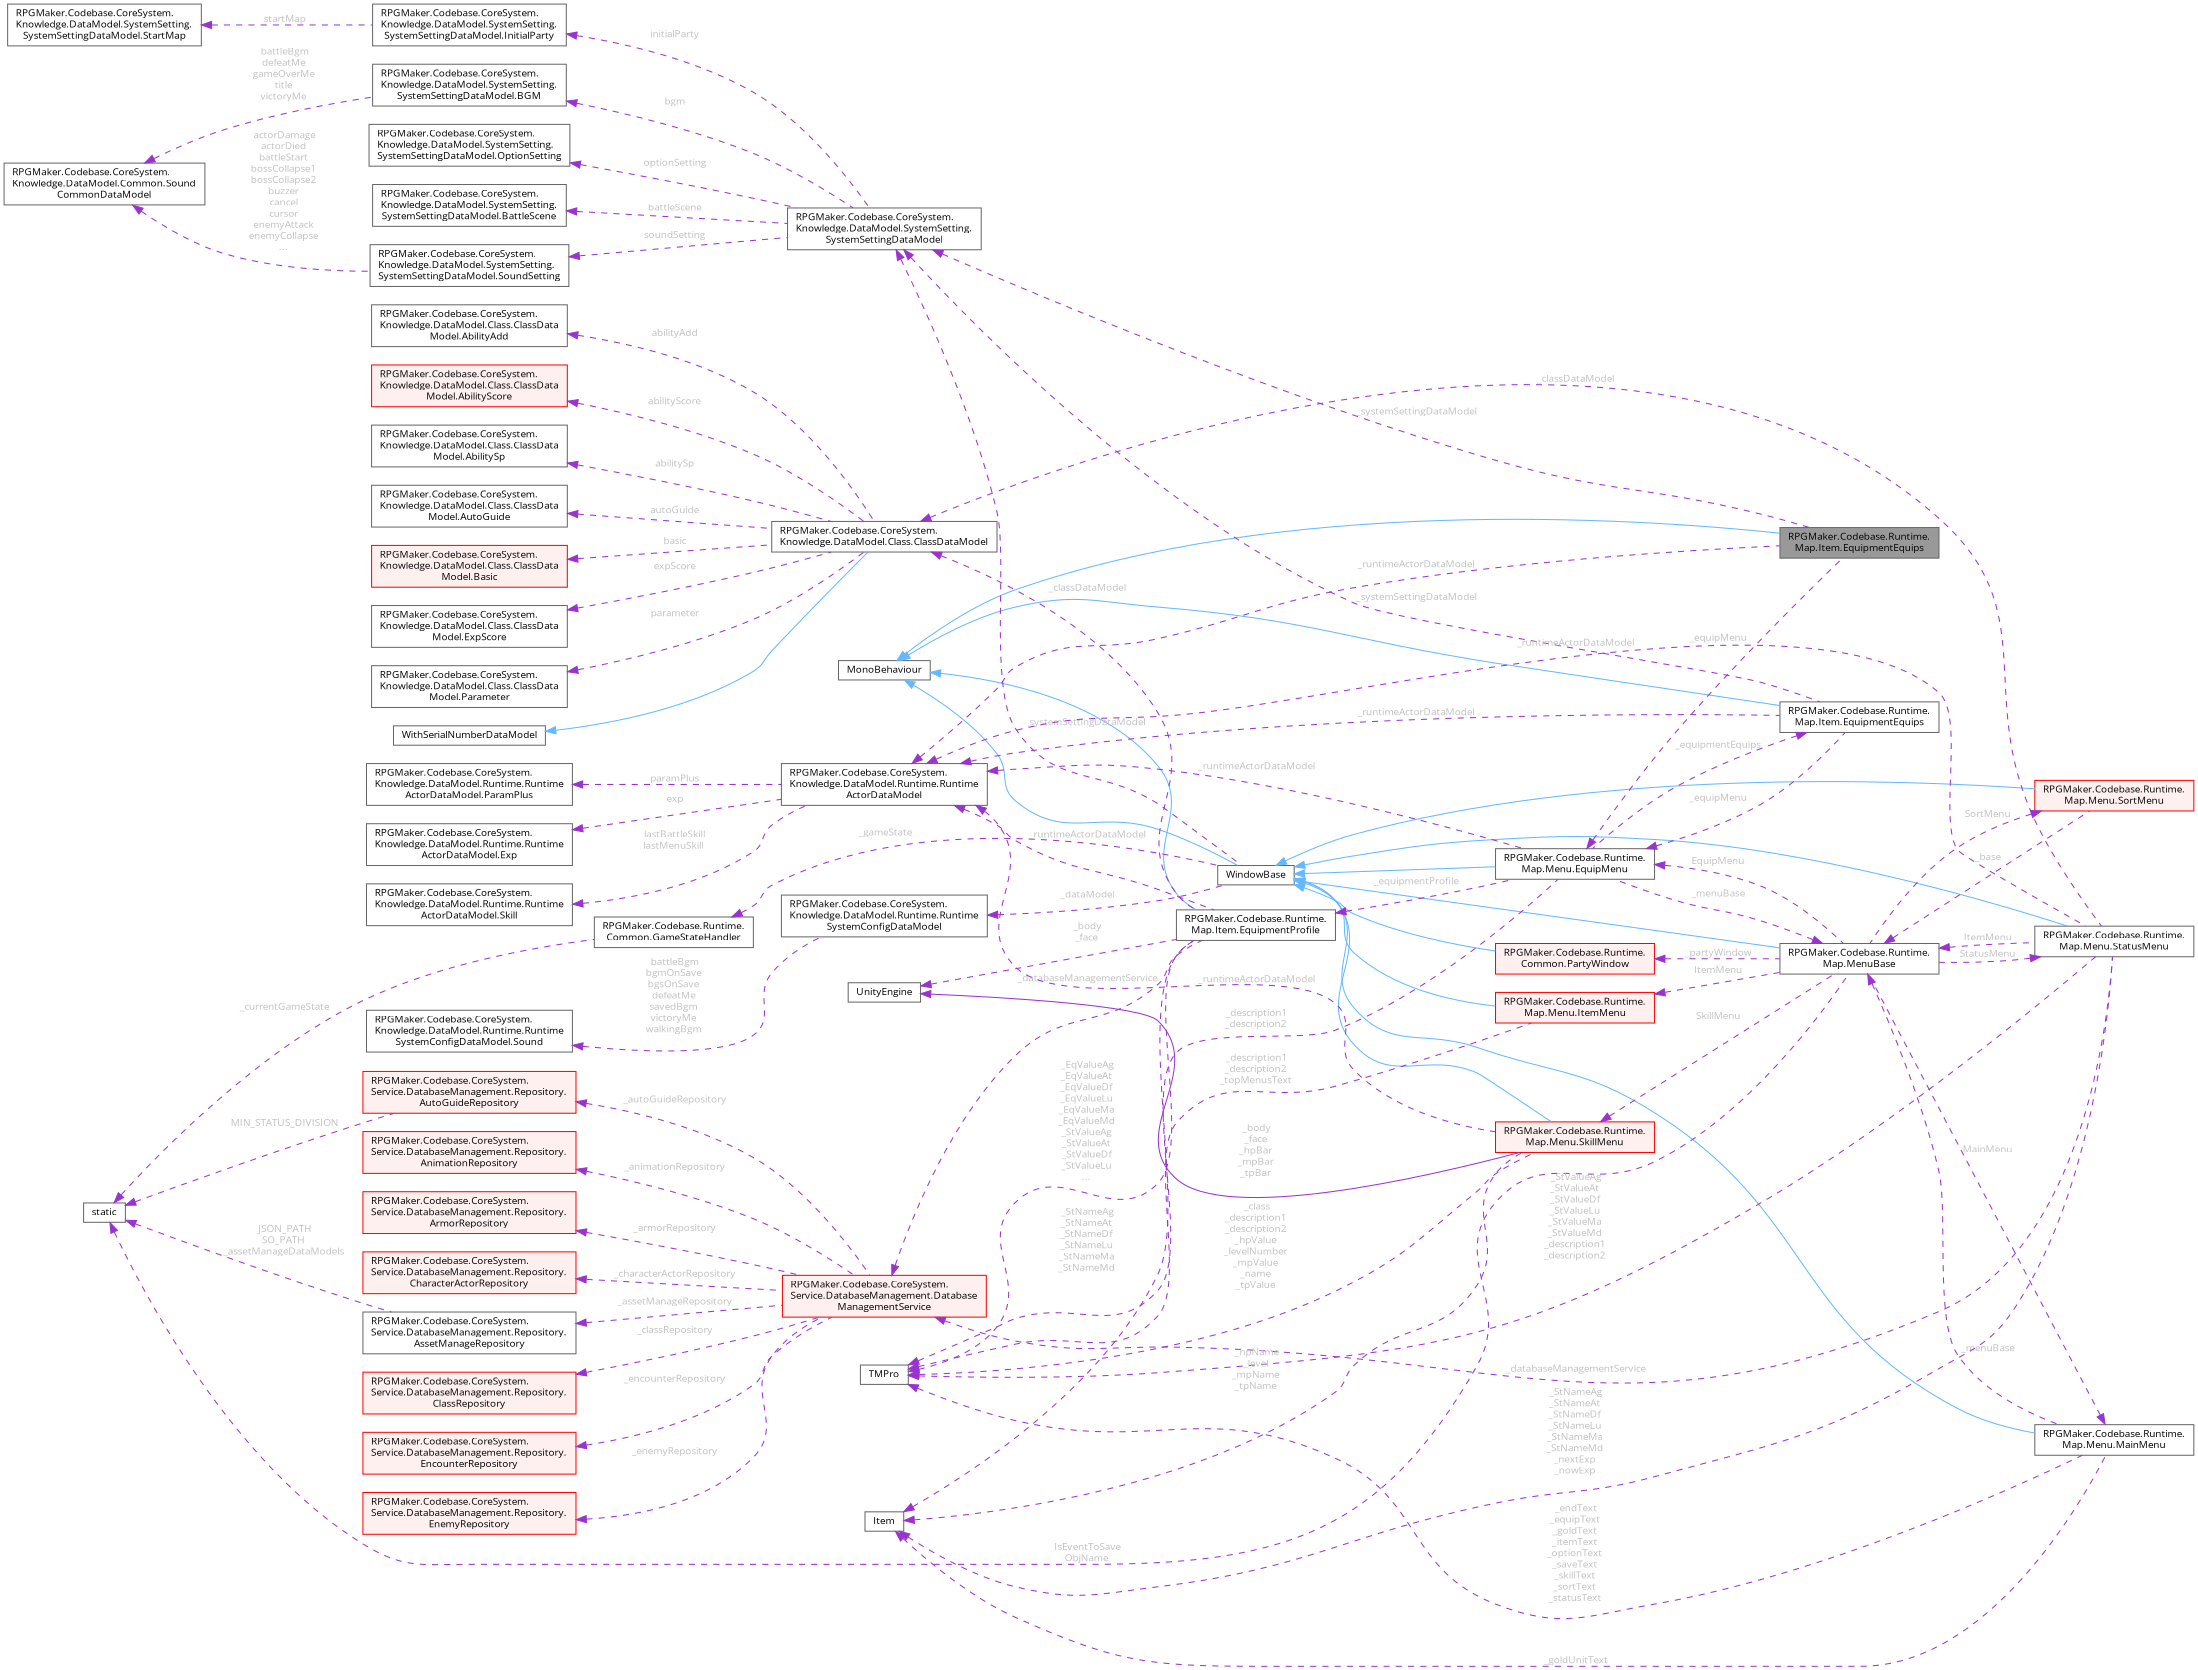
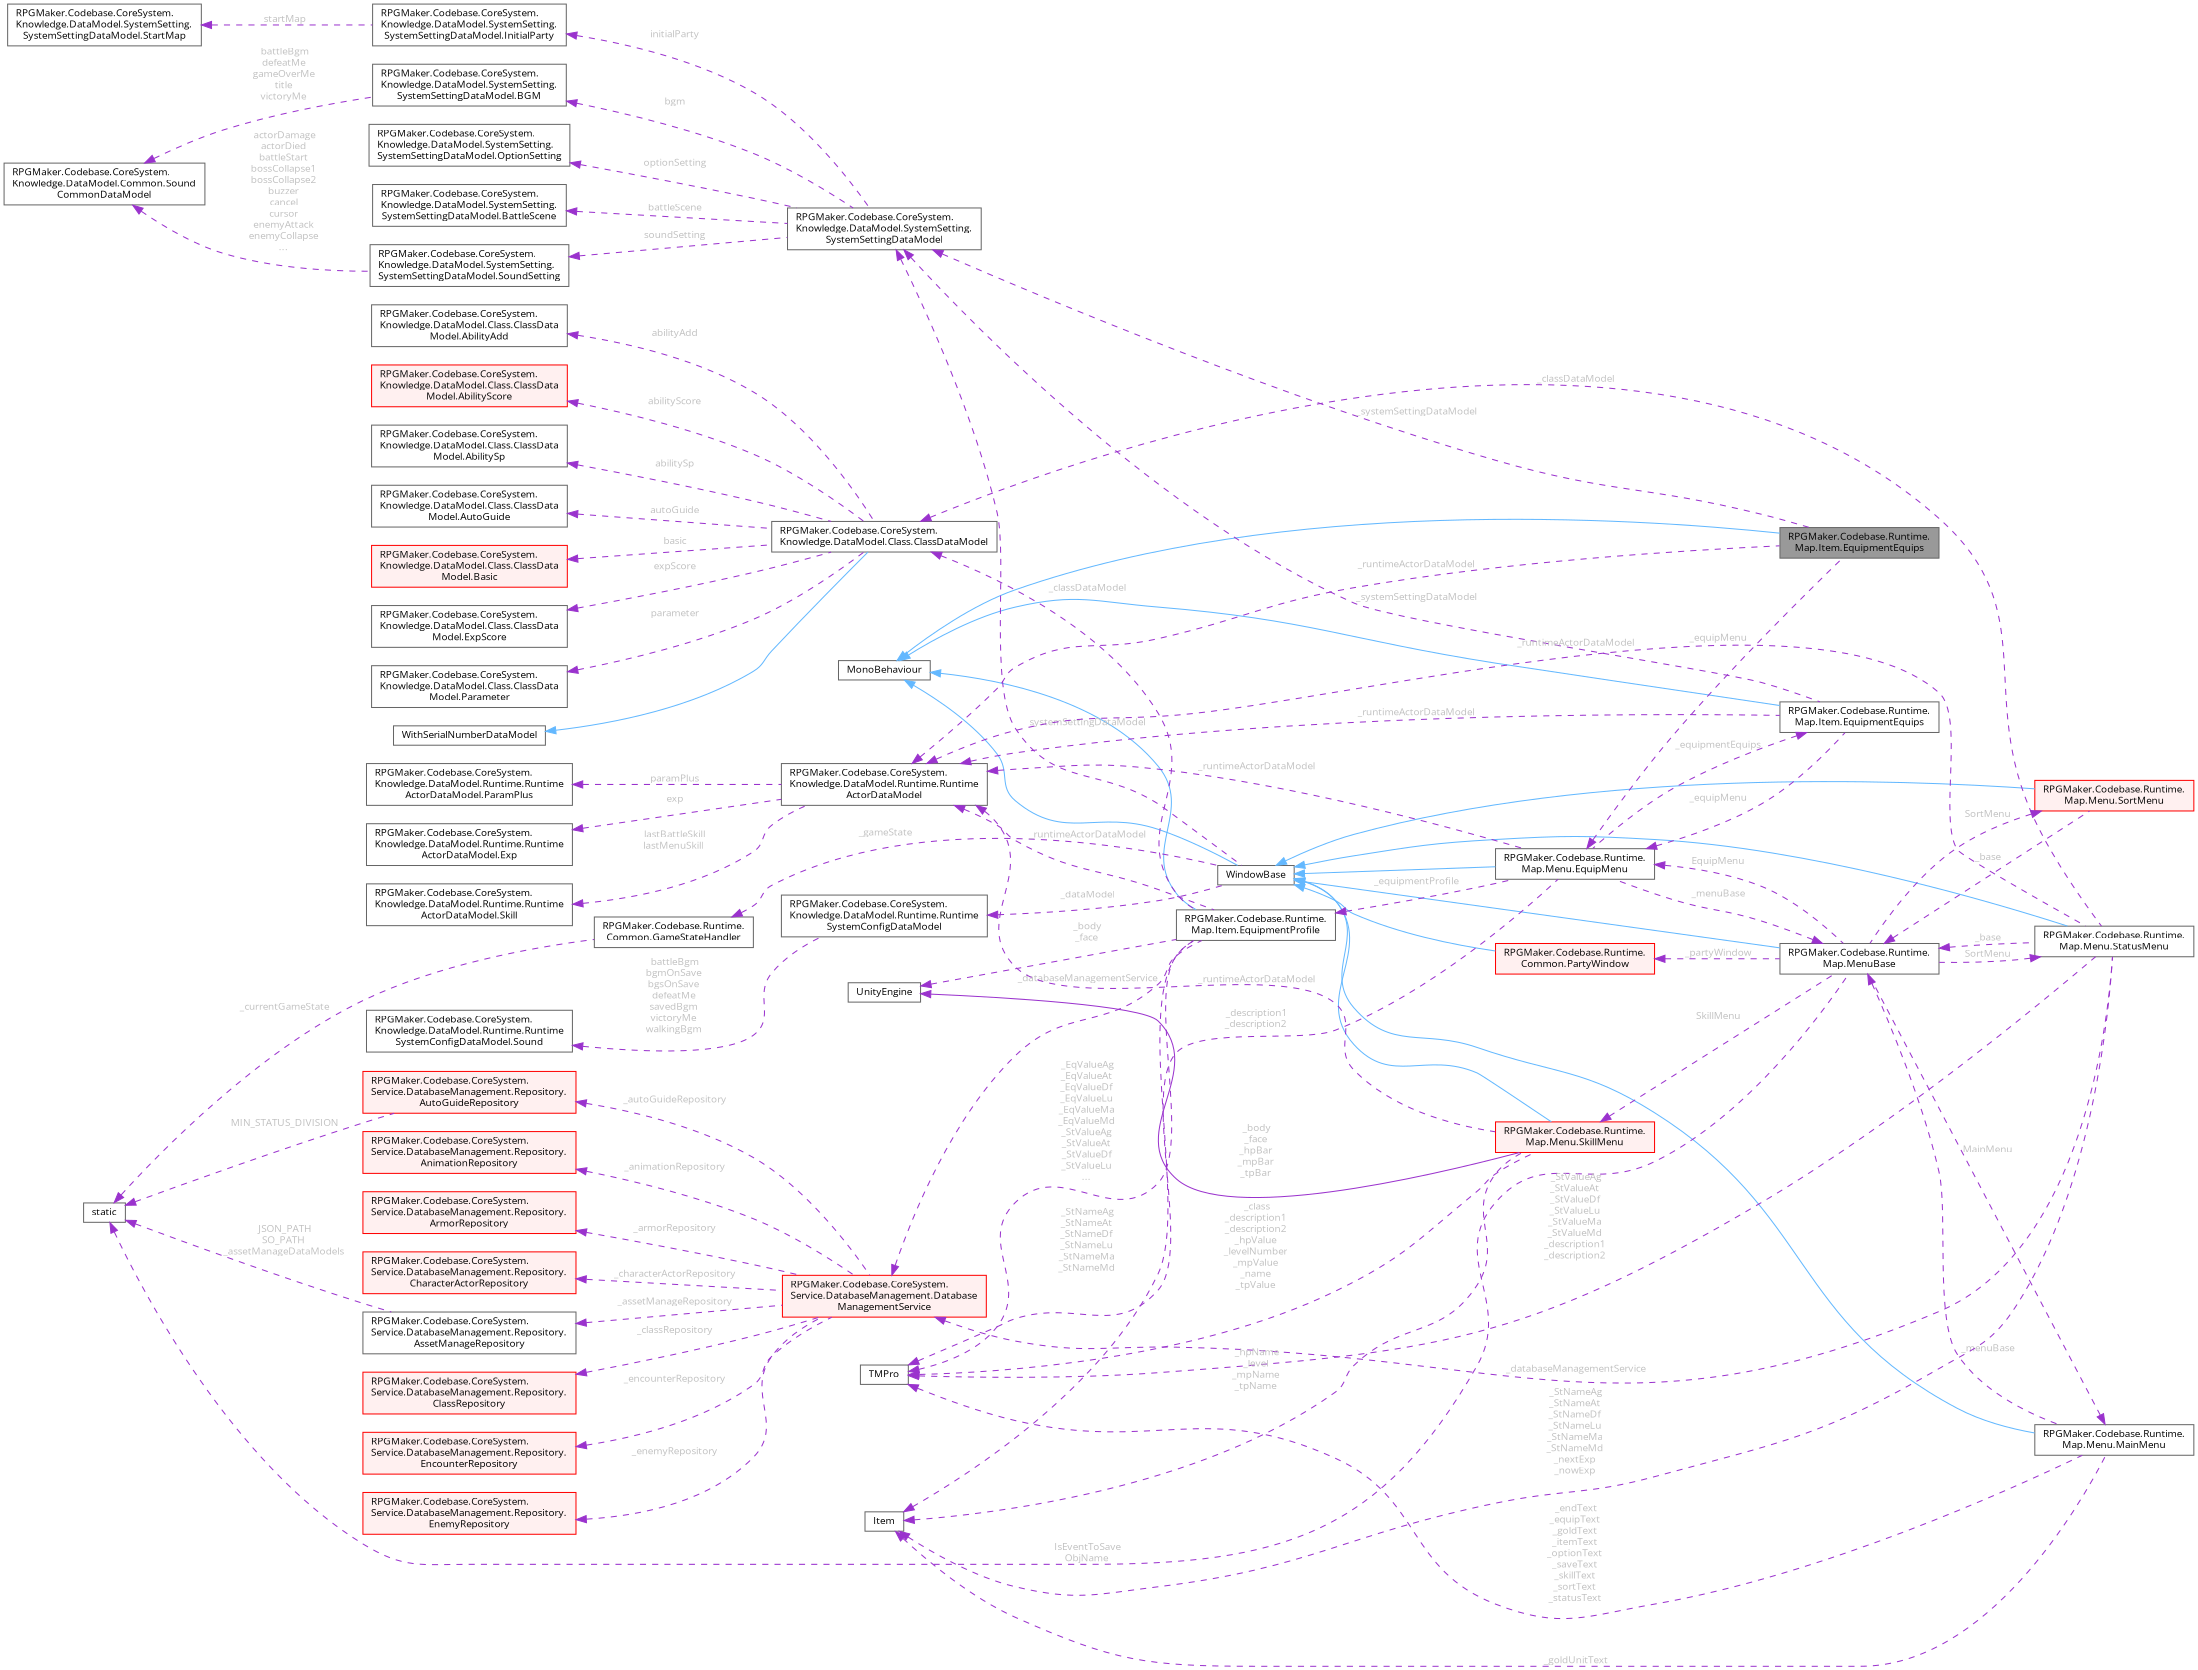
edge "RPGMaker.Codebase.Runtime. Map.Menu.StatusMenu" -> "RPGMaker.Codebase.Runtime. Map.MenuBase": label " ItemMenu" -> " _base"
edge "RPGMaker.Codebase.Runtime. Map.MenuBase" -> "RPGMaker.Codebase.Runtime. Map.Menu.StatusMenu": label " StatusMenu" -> " SortMenu"
node "RPGMaker.Codebase.Runtime. Map.Menu.ItemMenu": removed
